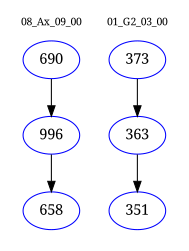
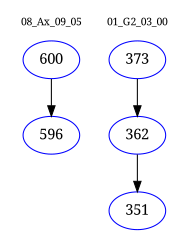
cluster "08_Ax_09_00": label "08_Ax_09_00" -> "08_Ax_09_05"
node "690": label "690" -> "600"
node "996": label "996" -> "596"
node "363": label "363" -> "362"
node "658": removed
